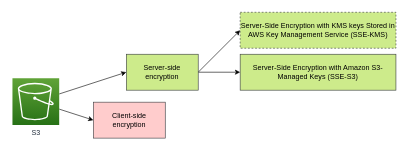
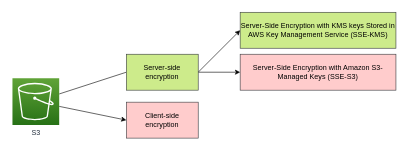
node "Server-Side Encryption with KMS keys Stored in AWS Key Management Service (SSE-KMS)": style dashed -> solid
node "Server-Side Encryption with Amazon S3-Managed Keys (SSE-S3)": fillcolor #cdeb8b -> #ffcccc
edge "S3" -> "Server-side encryption": arrowhead classic -> none
node "Client-side encryption": moved (129, 120) -> (162, 120)
